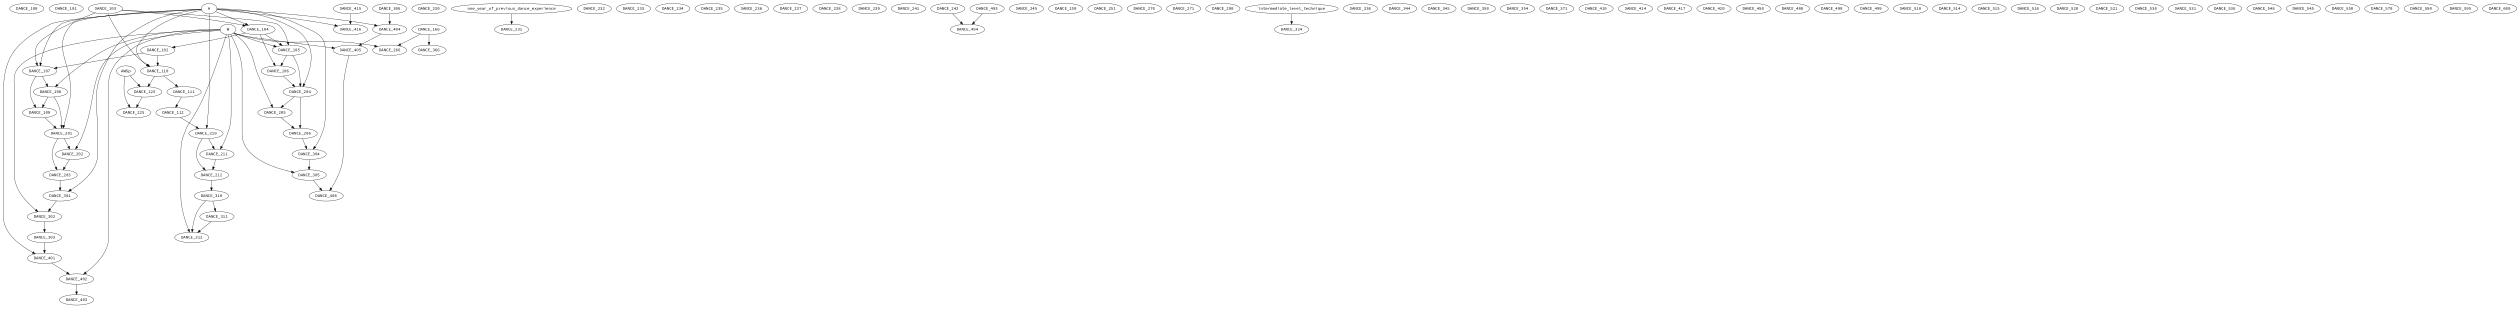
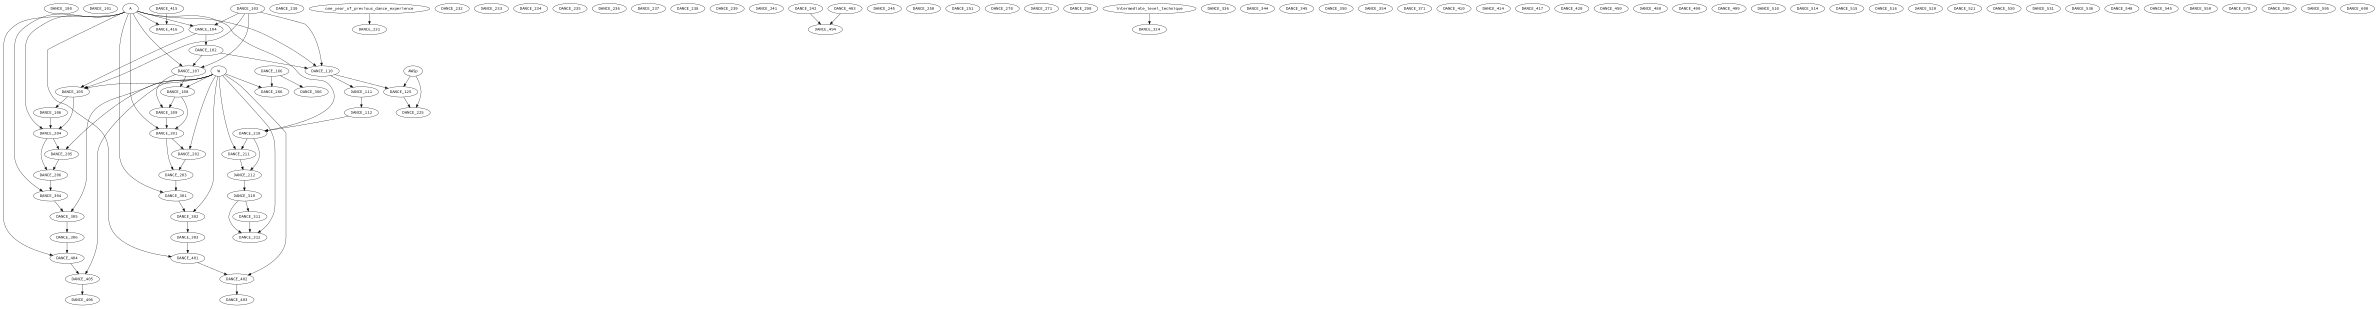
edge "DANCE_104" -> "DANCE_106": removed
edge "DANCE_305" -> "DANCE_406": now "DANCE_305" -> "DANCE_306"
